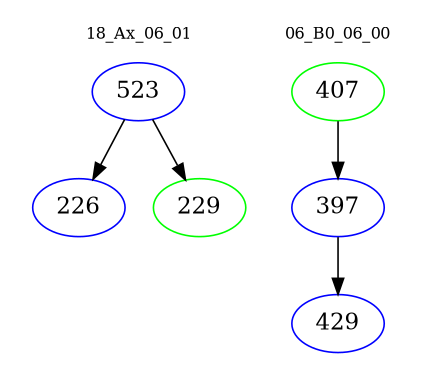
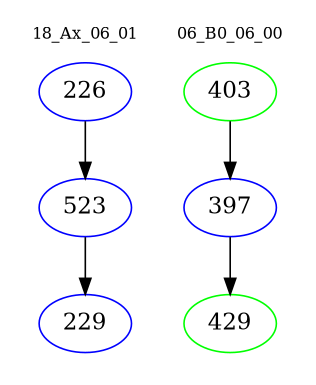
node "407": label "407" -> "403"
edge "523" -> "226": reversed
node "229": color green -> blue
node "429": color blue -> green
